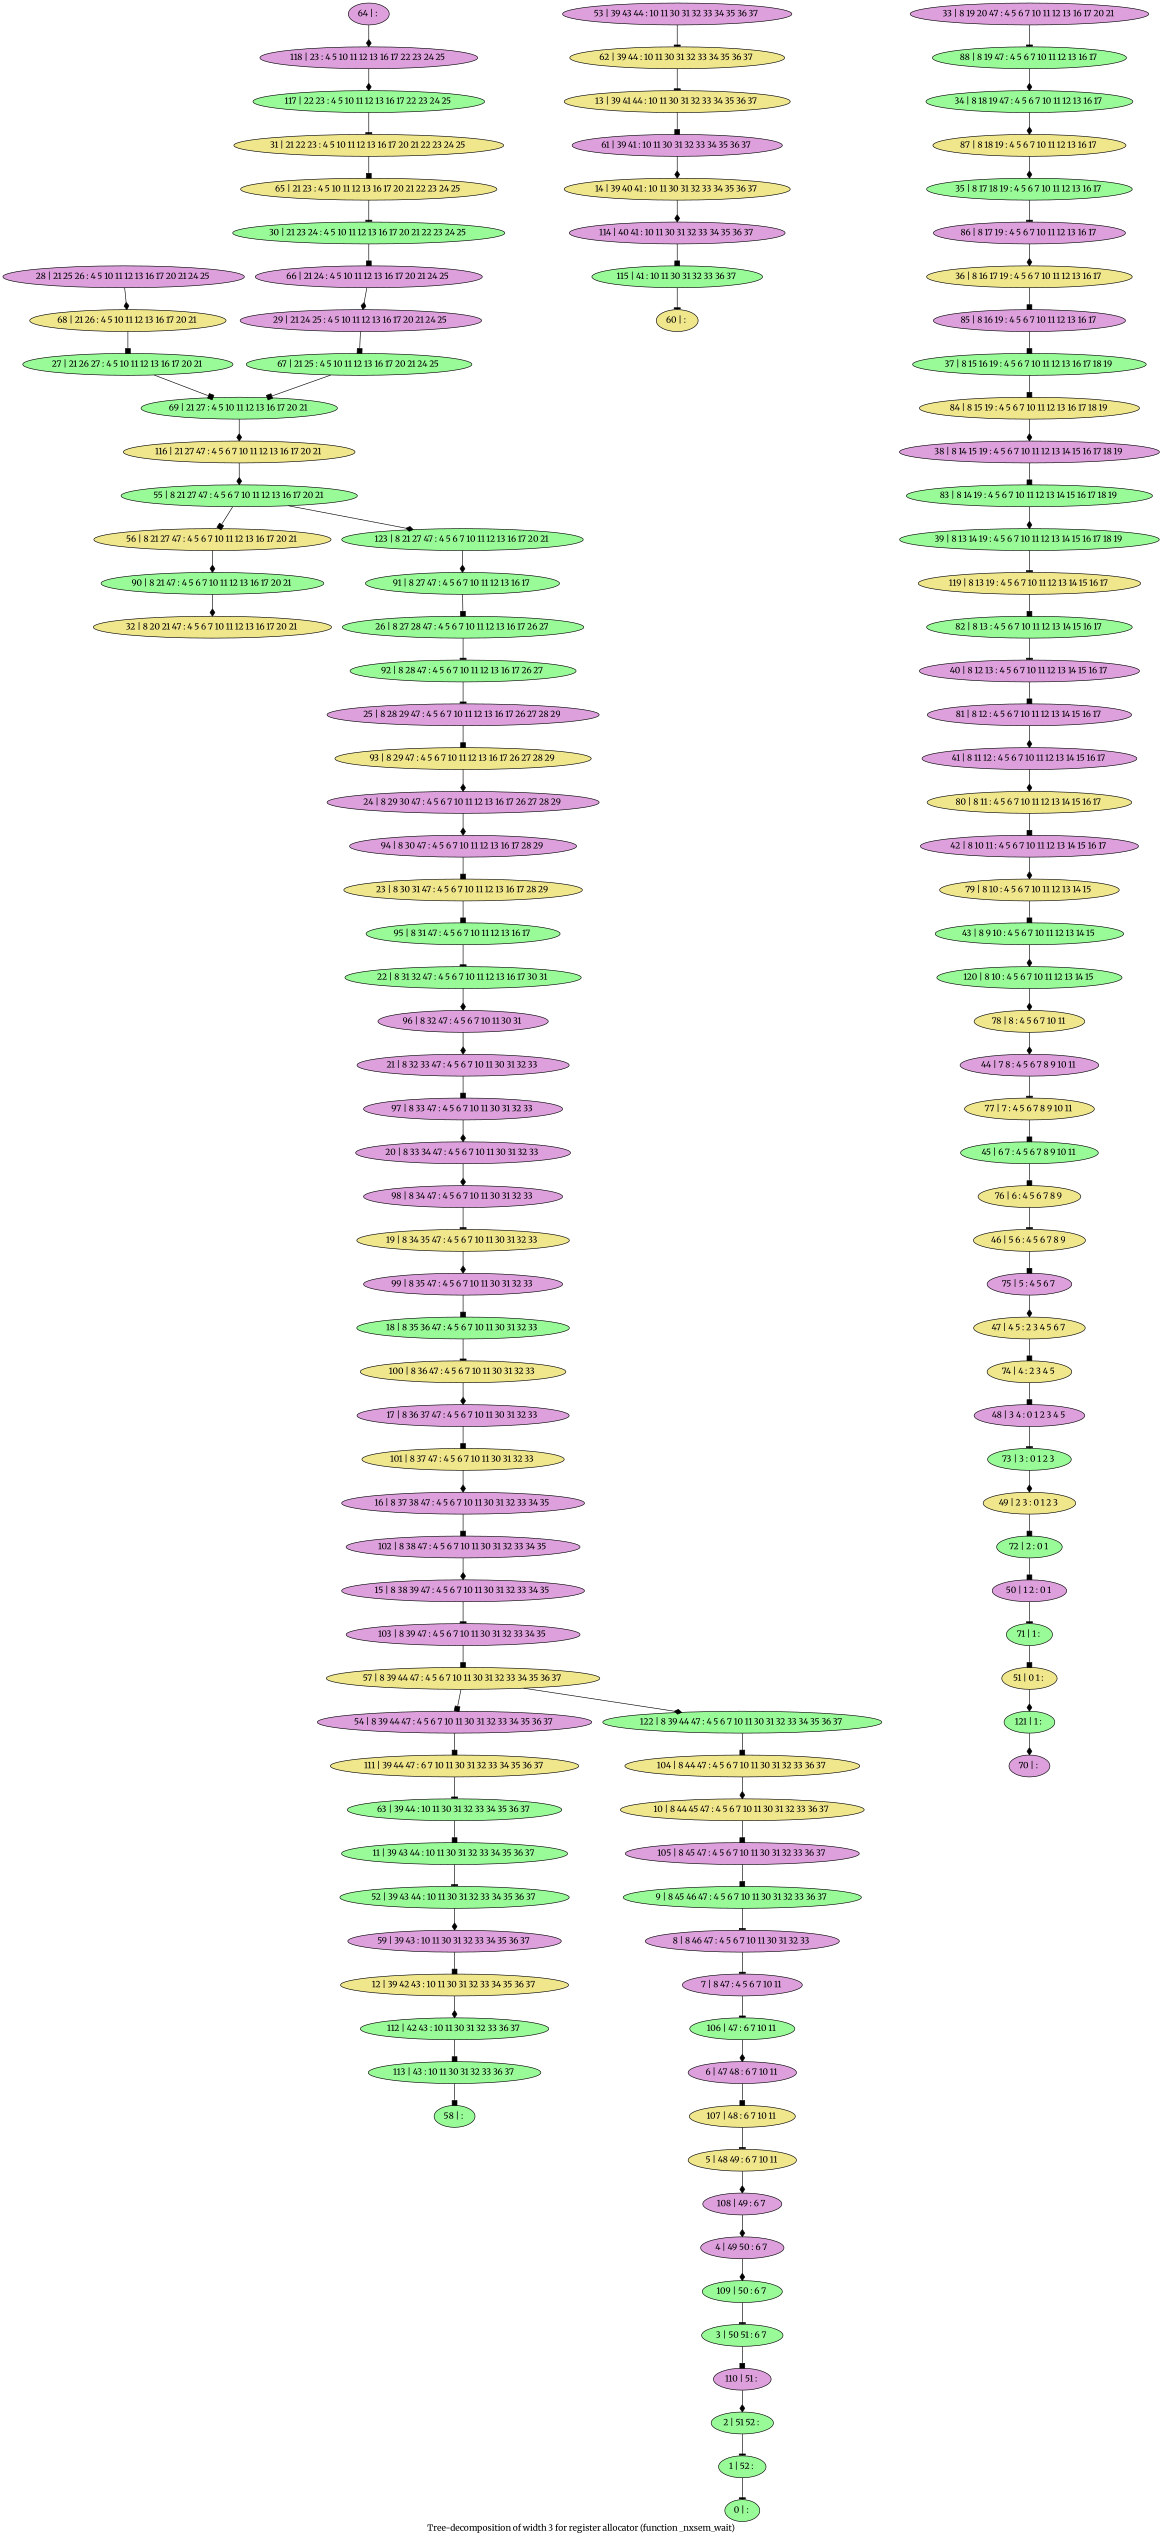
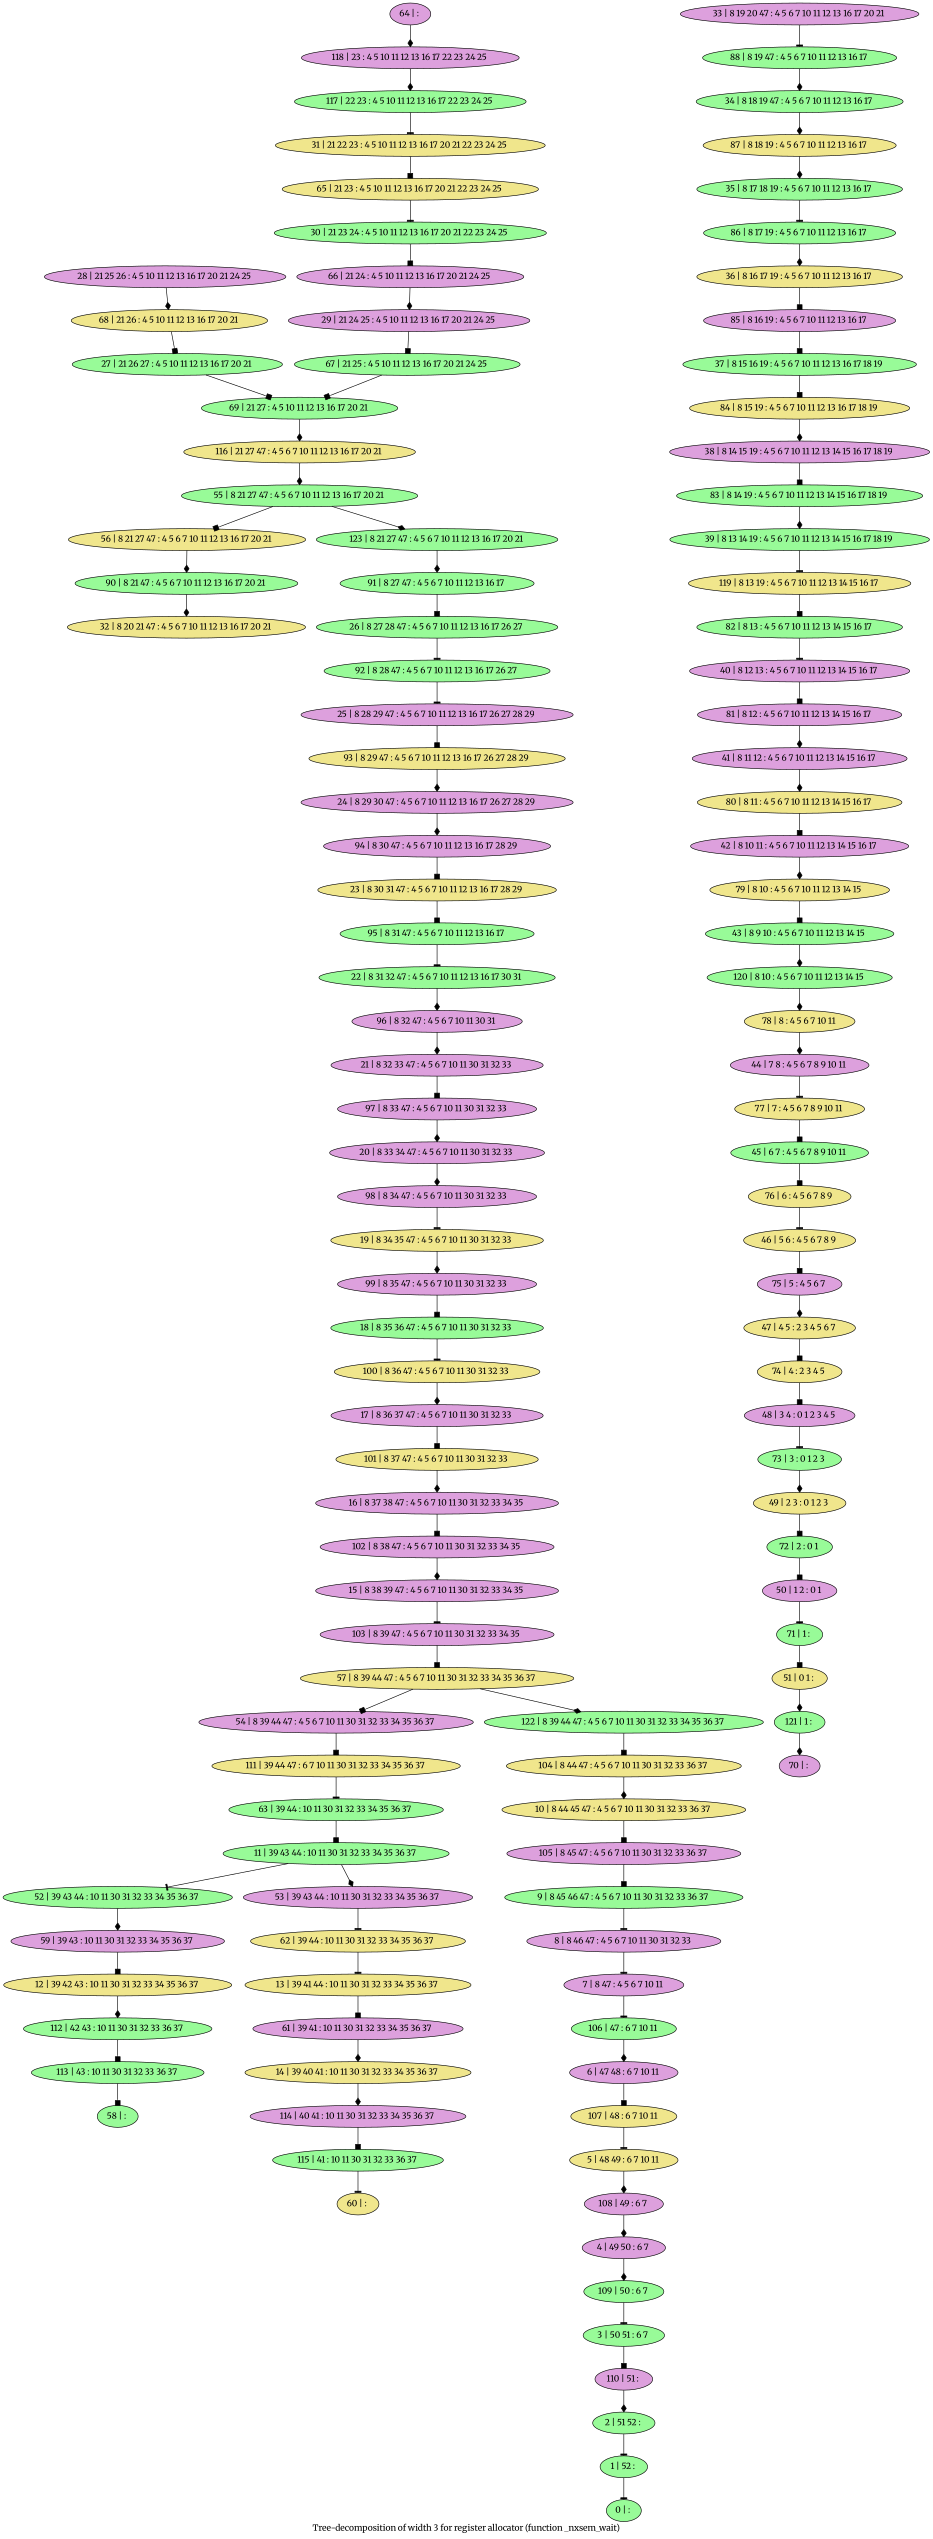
node "86 | 8 17 19 : 4 5 6 7 10 11 12 13 16 17": fillcolor plum -> palegreen
edge "11 | 39 43 44 : 10 11 30 31 32 33 34 35 36 37" -> "53 | 39 43 44 : 10 11 30 31 32 33 34 35 36 37": added
